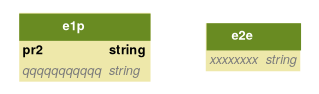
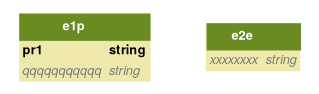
node "e1p": text "pr2" -> "pr1"
